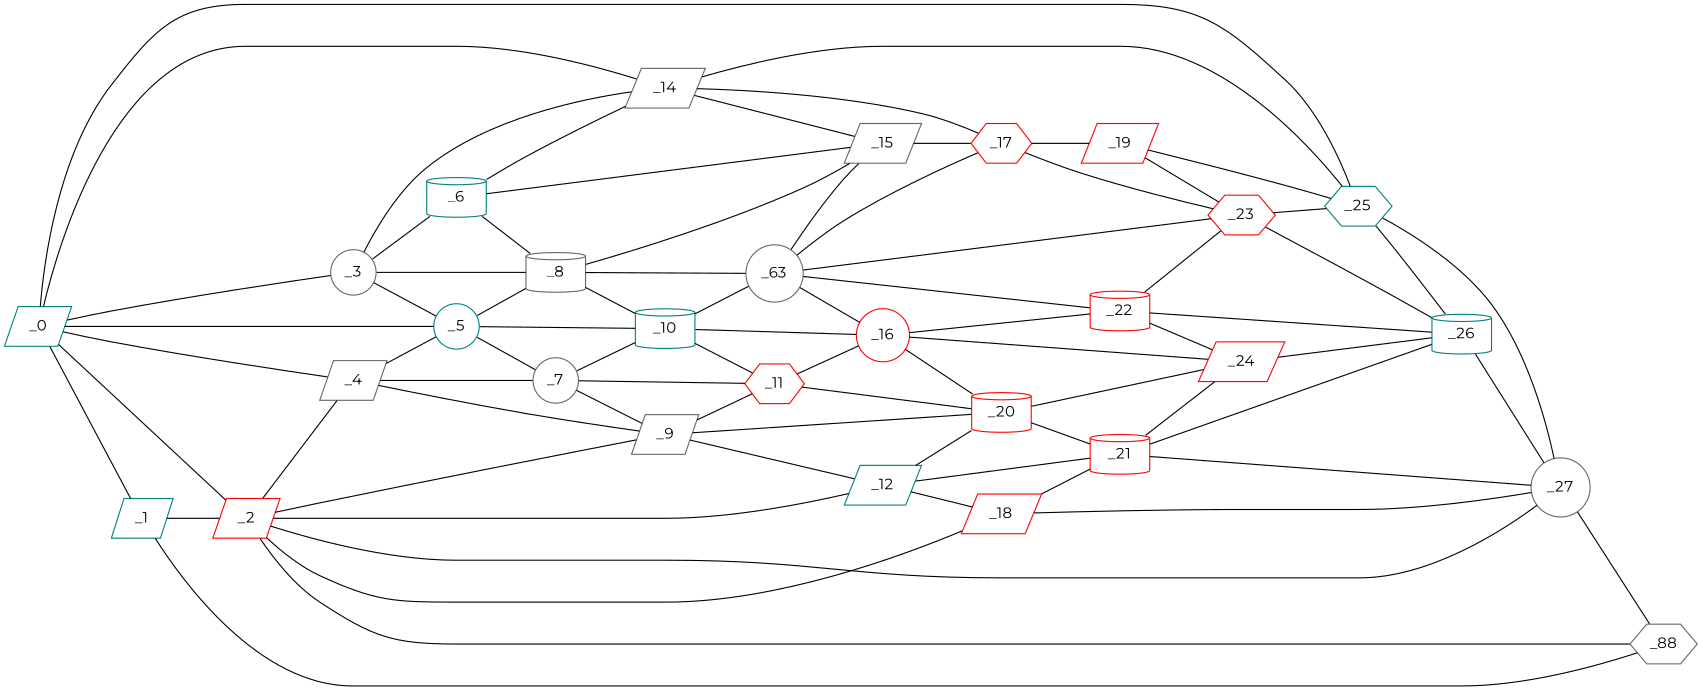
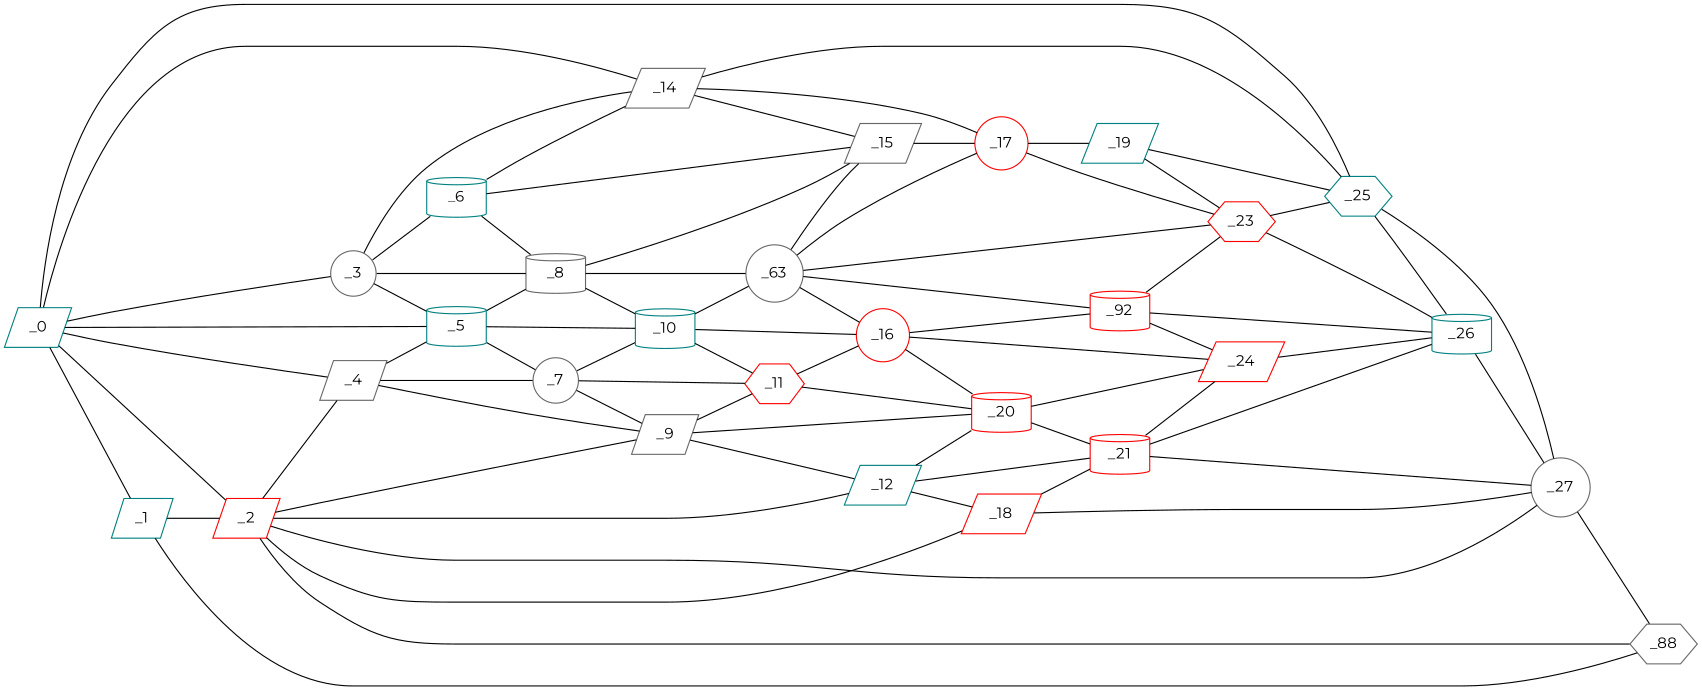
node "_17": shape hexagon -> circle
node "_19": color red -> teal
node "_22": label "_22" -> "_92"
node "_5": shape circle -> cylinder
